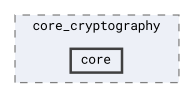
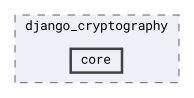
cluster "core_cryptography": label "core_cryptography" -> "django_cryptography"
